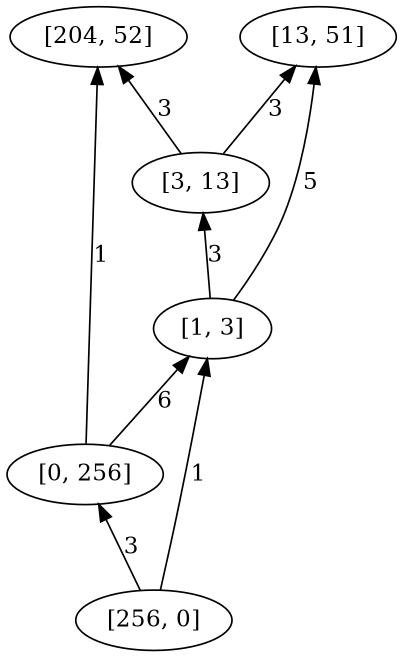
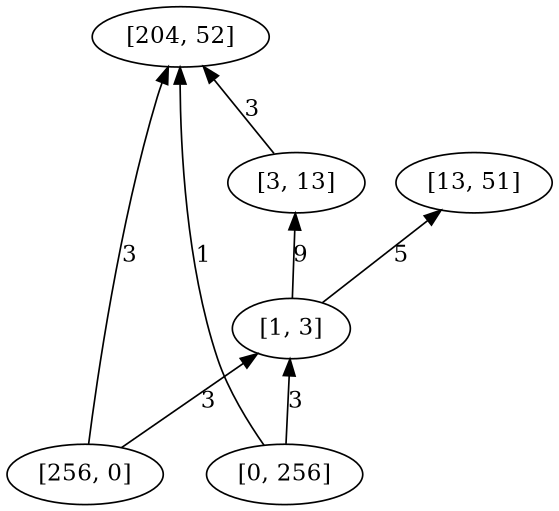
edge "[3, 13]" -> "[13, 51]": removed, label "3"
edge "[1, 3]" -> "[3, 13]": label "3" -> "9"
edge "[0, 256]" -> "[1, 3]": label "6" -> "3"
edge "[256, 0]" -> "[1, 3]": label "1" -> "3"
edge "[256, 0]" -> "[0, 256]": now "[256, 0]" -> "[204, 52]"
